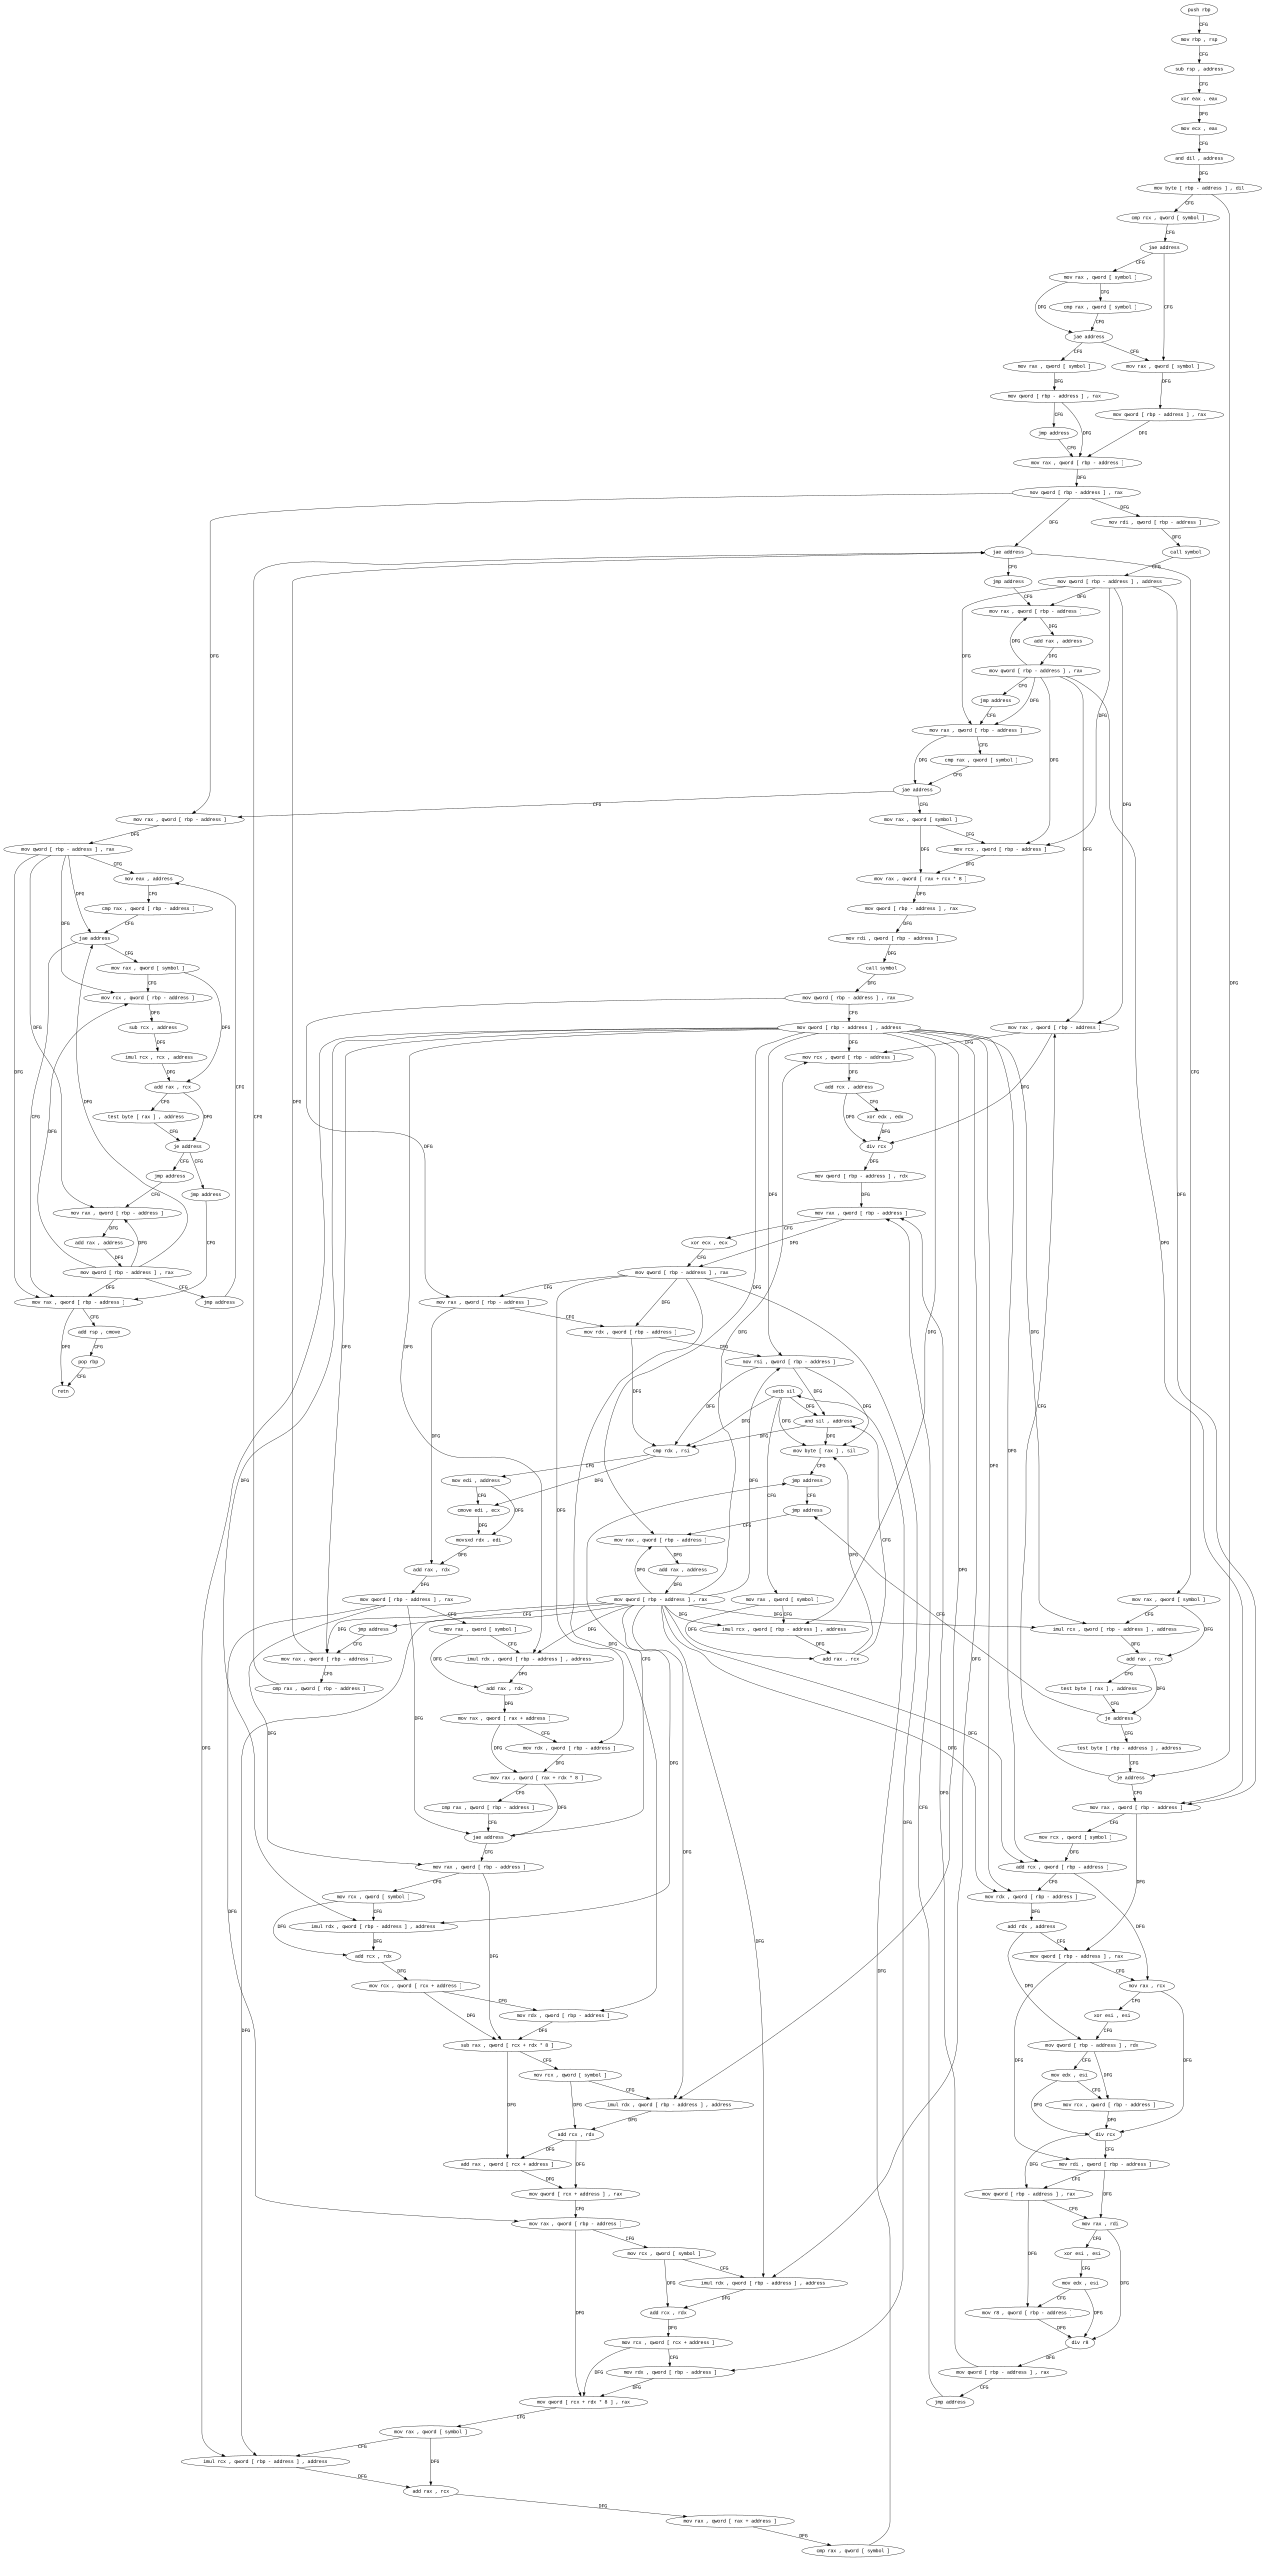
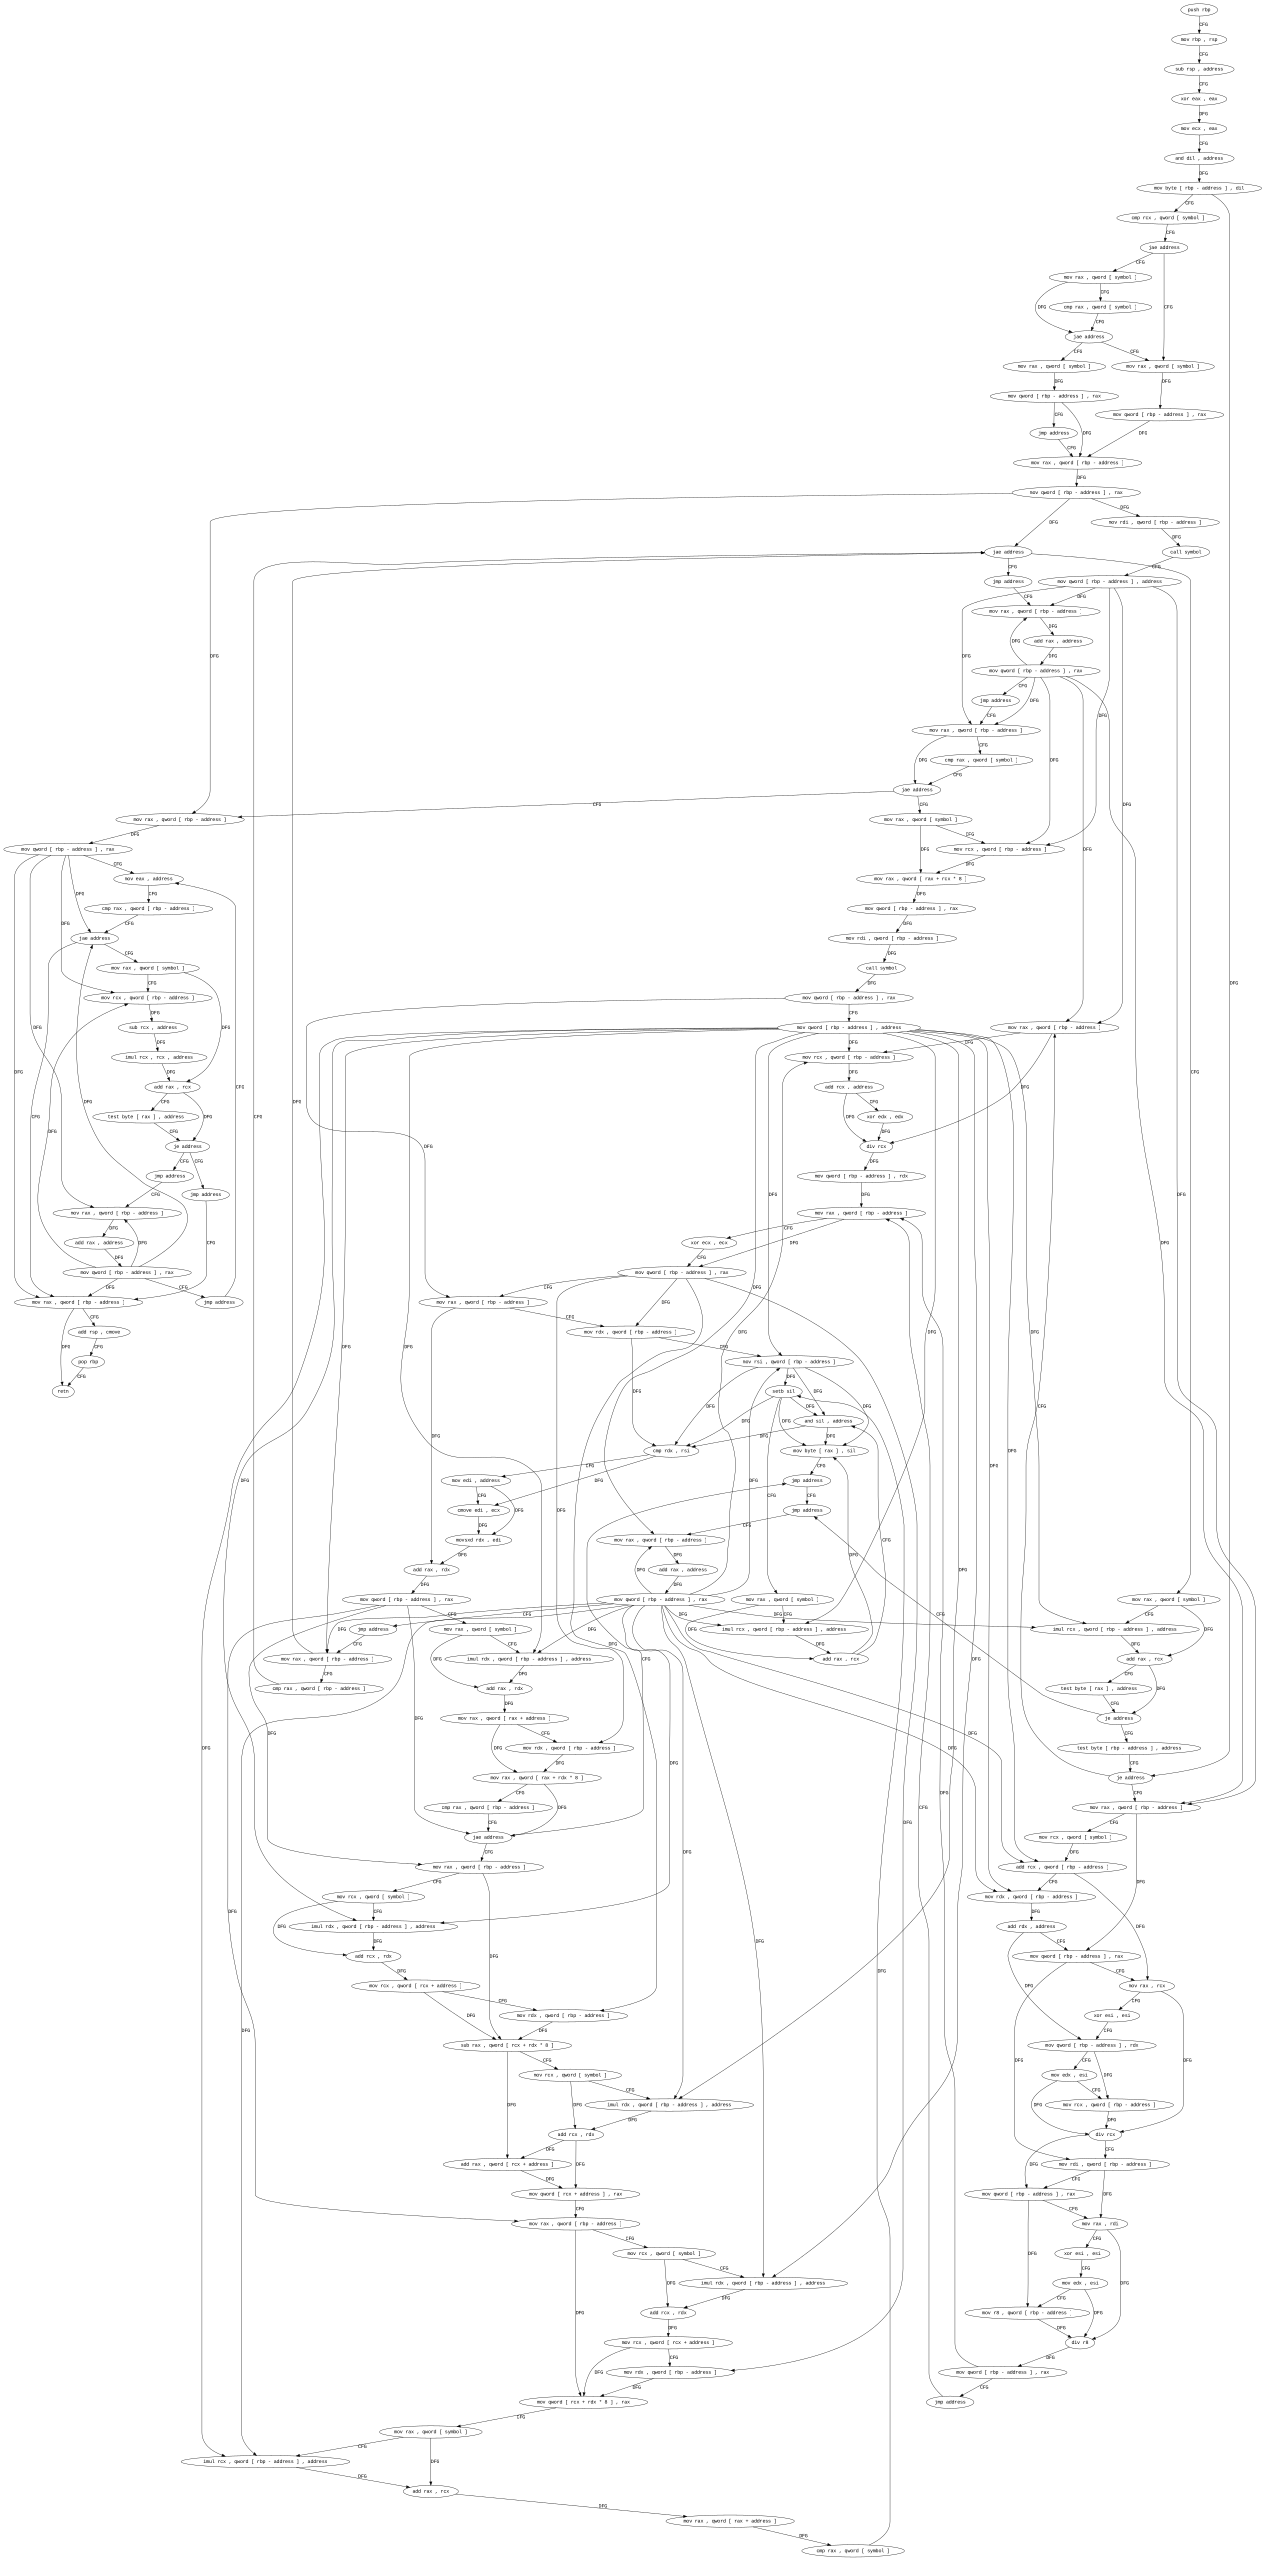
edge "mov rsi , qword [ rbp - address ]" -> "setb sil": added, label "DFG"
